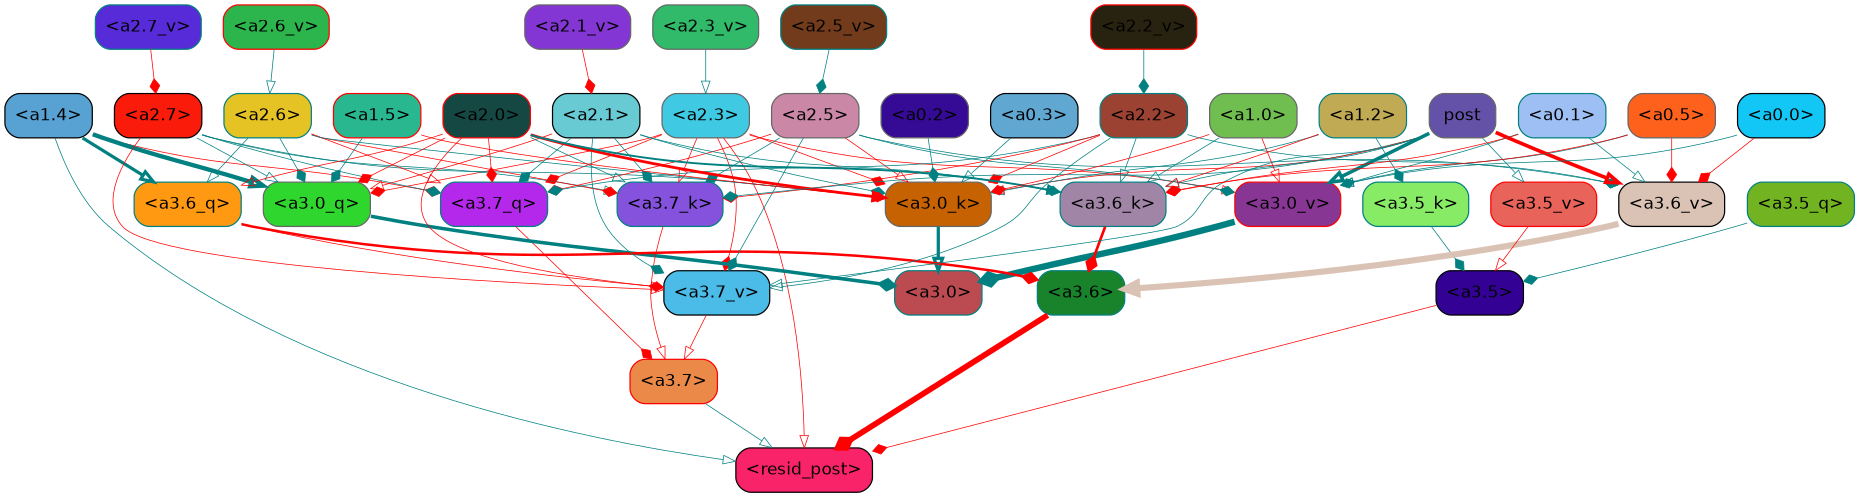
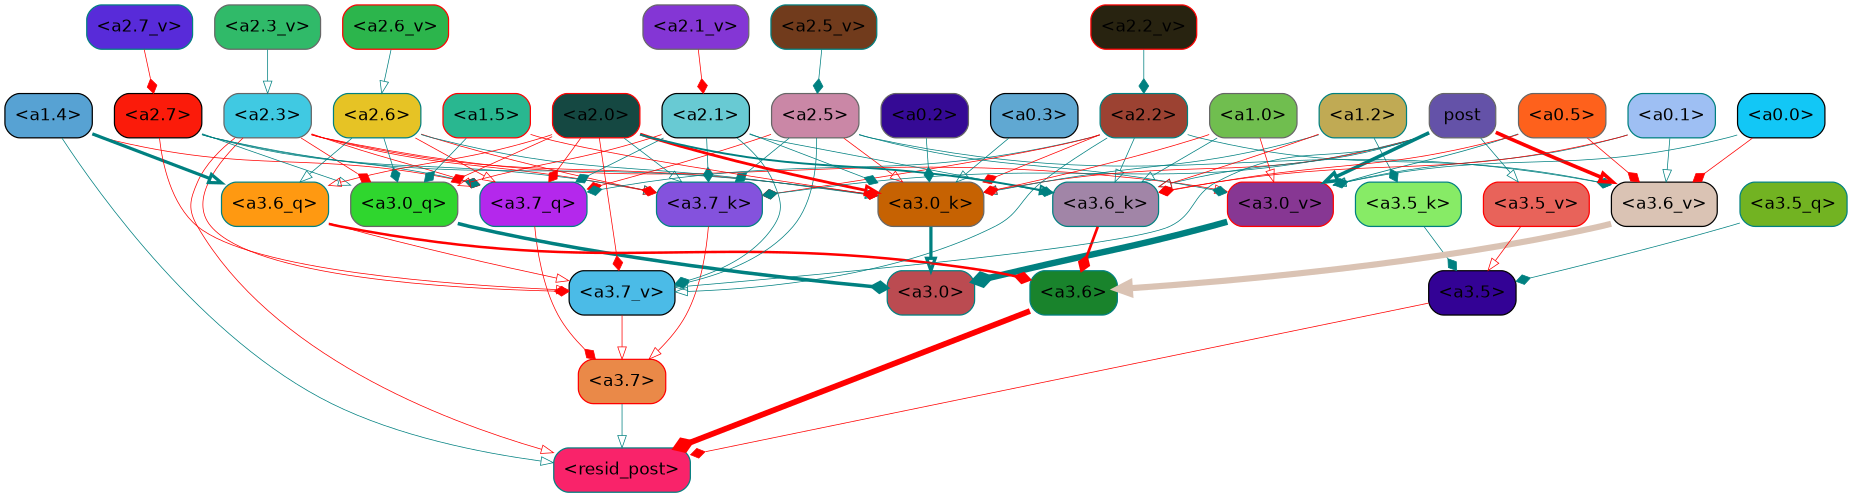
edge "<a1.4>" -> "<a3.0_q>": removed
node "<resid_post>": color black -> teal
